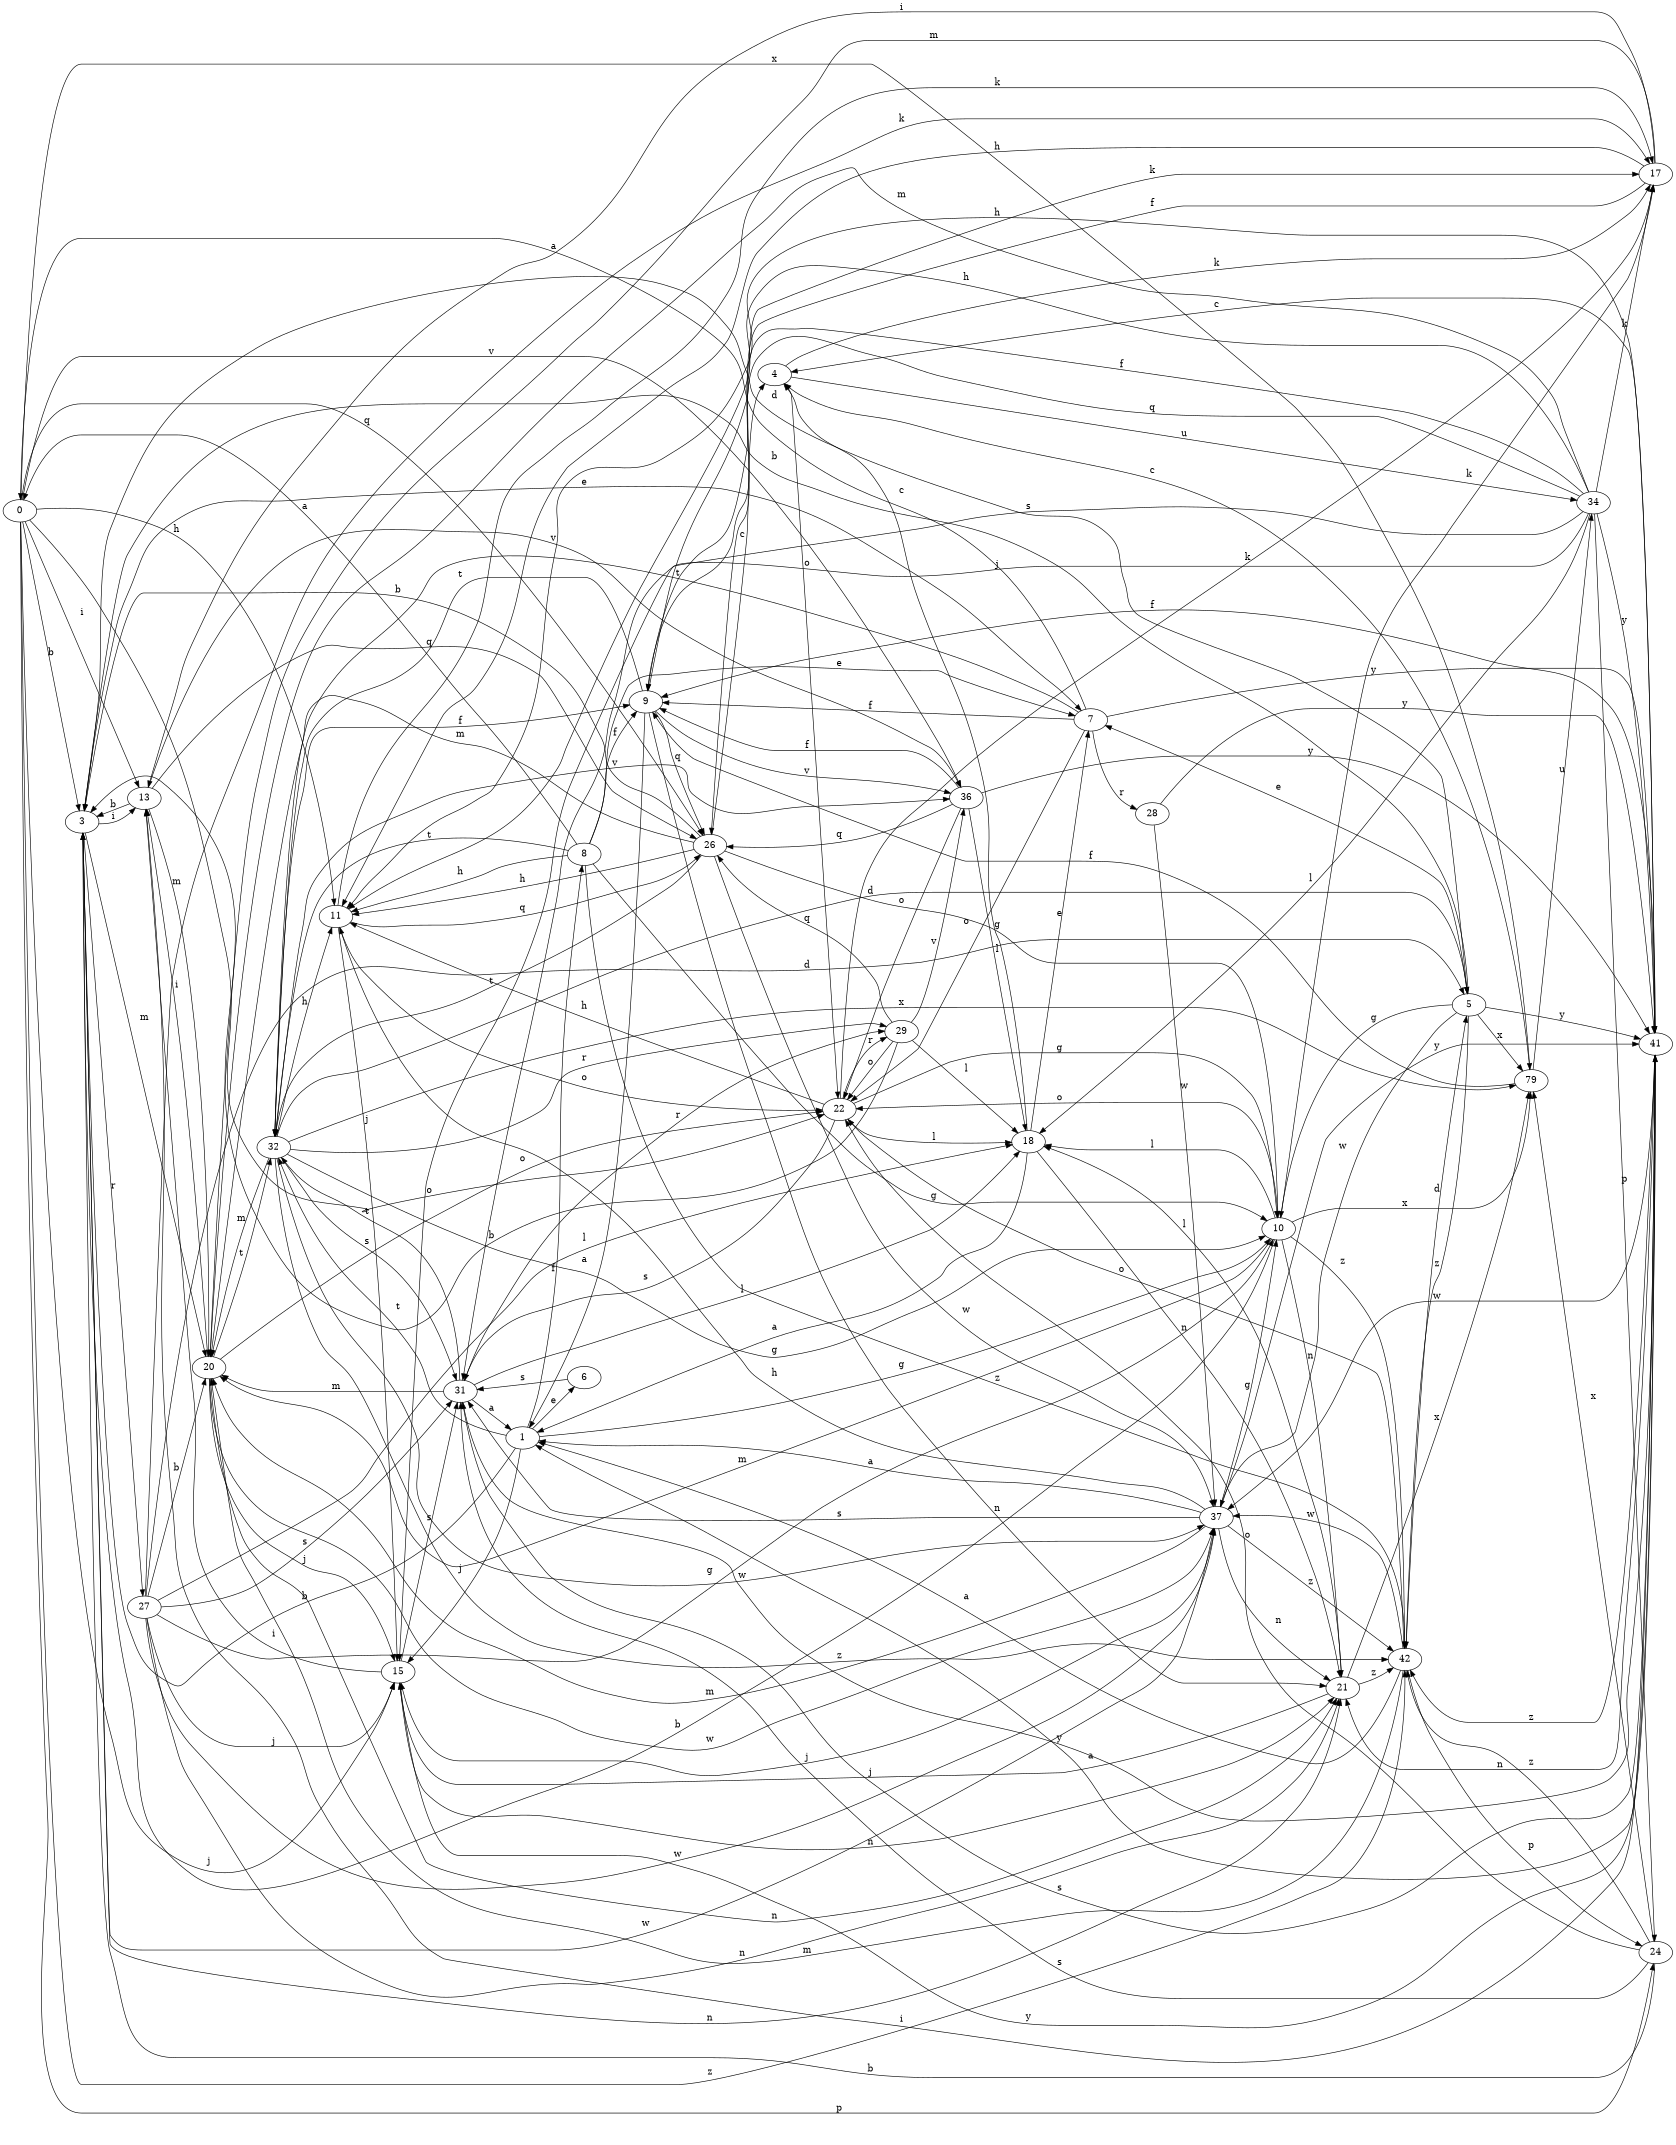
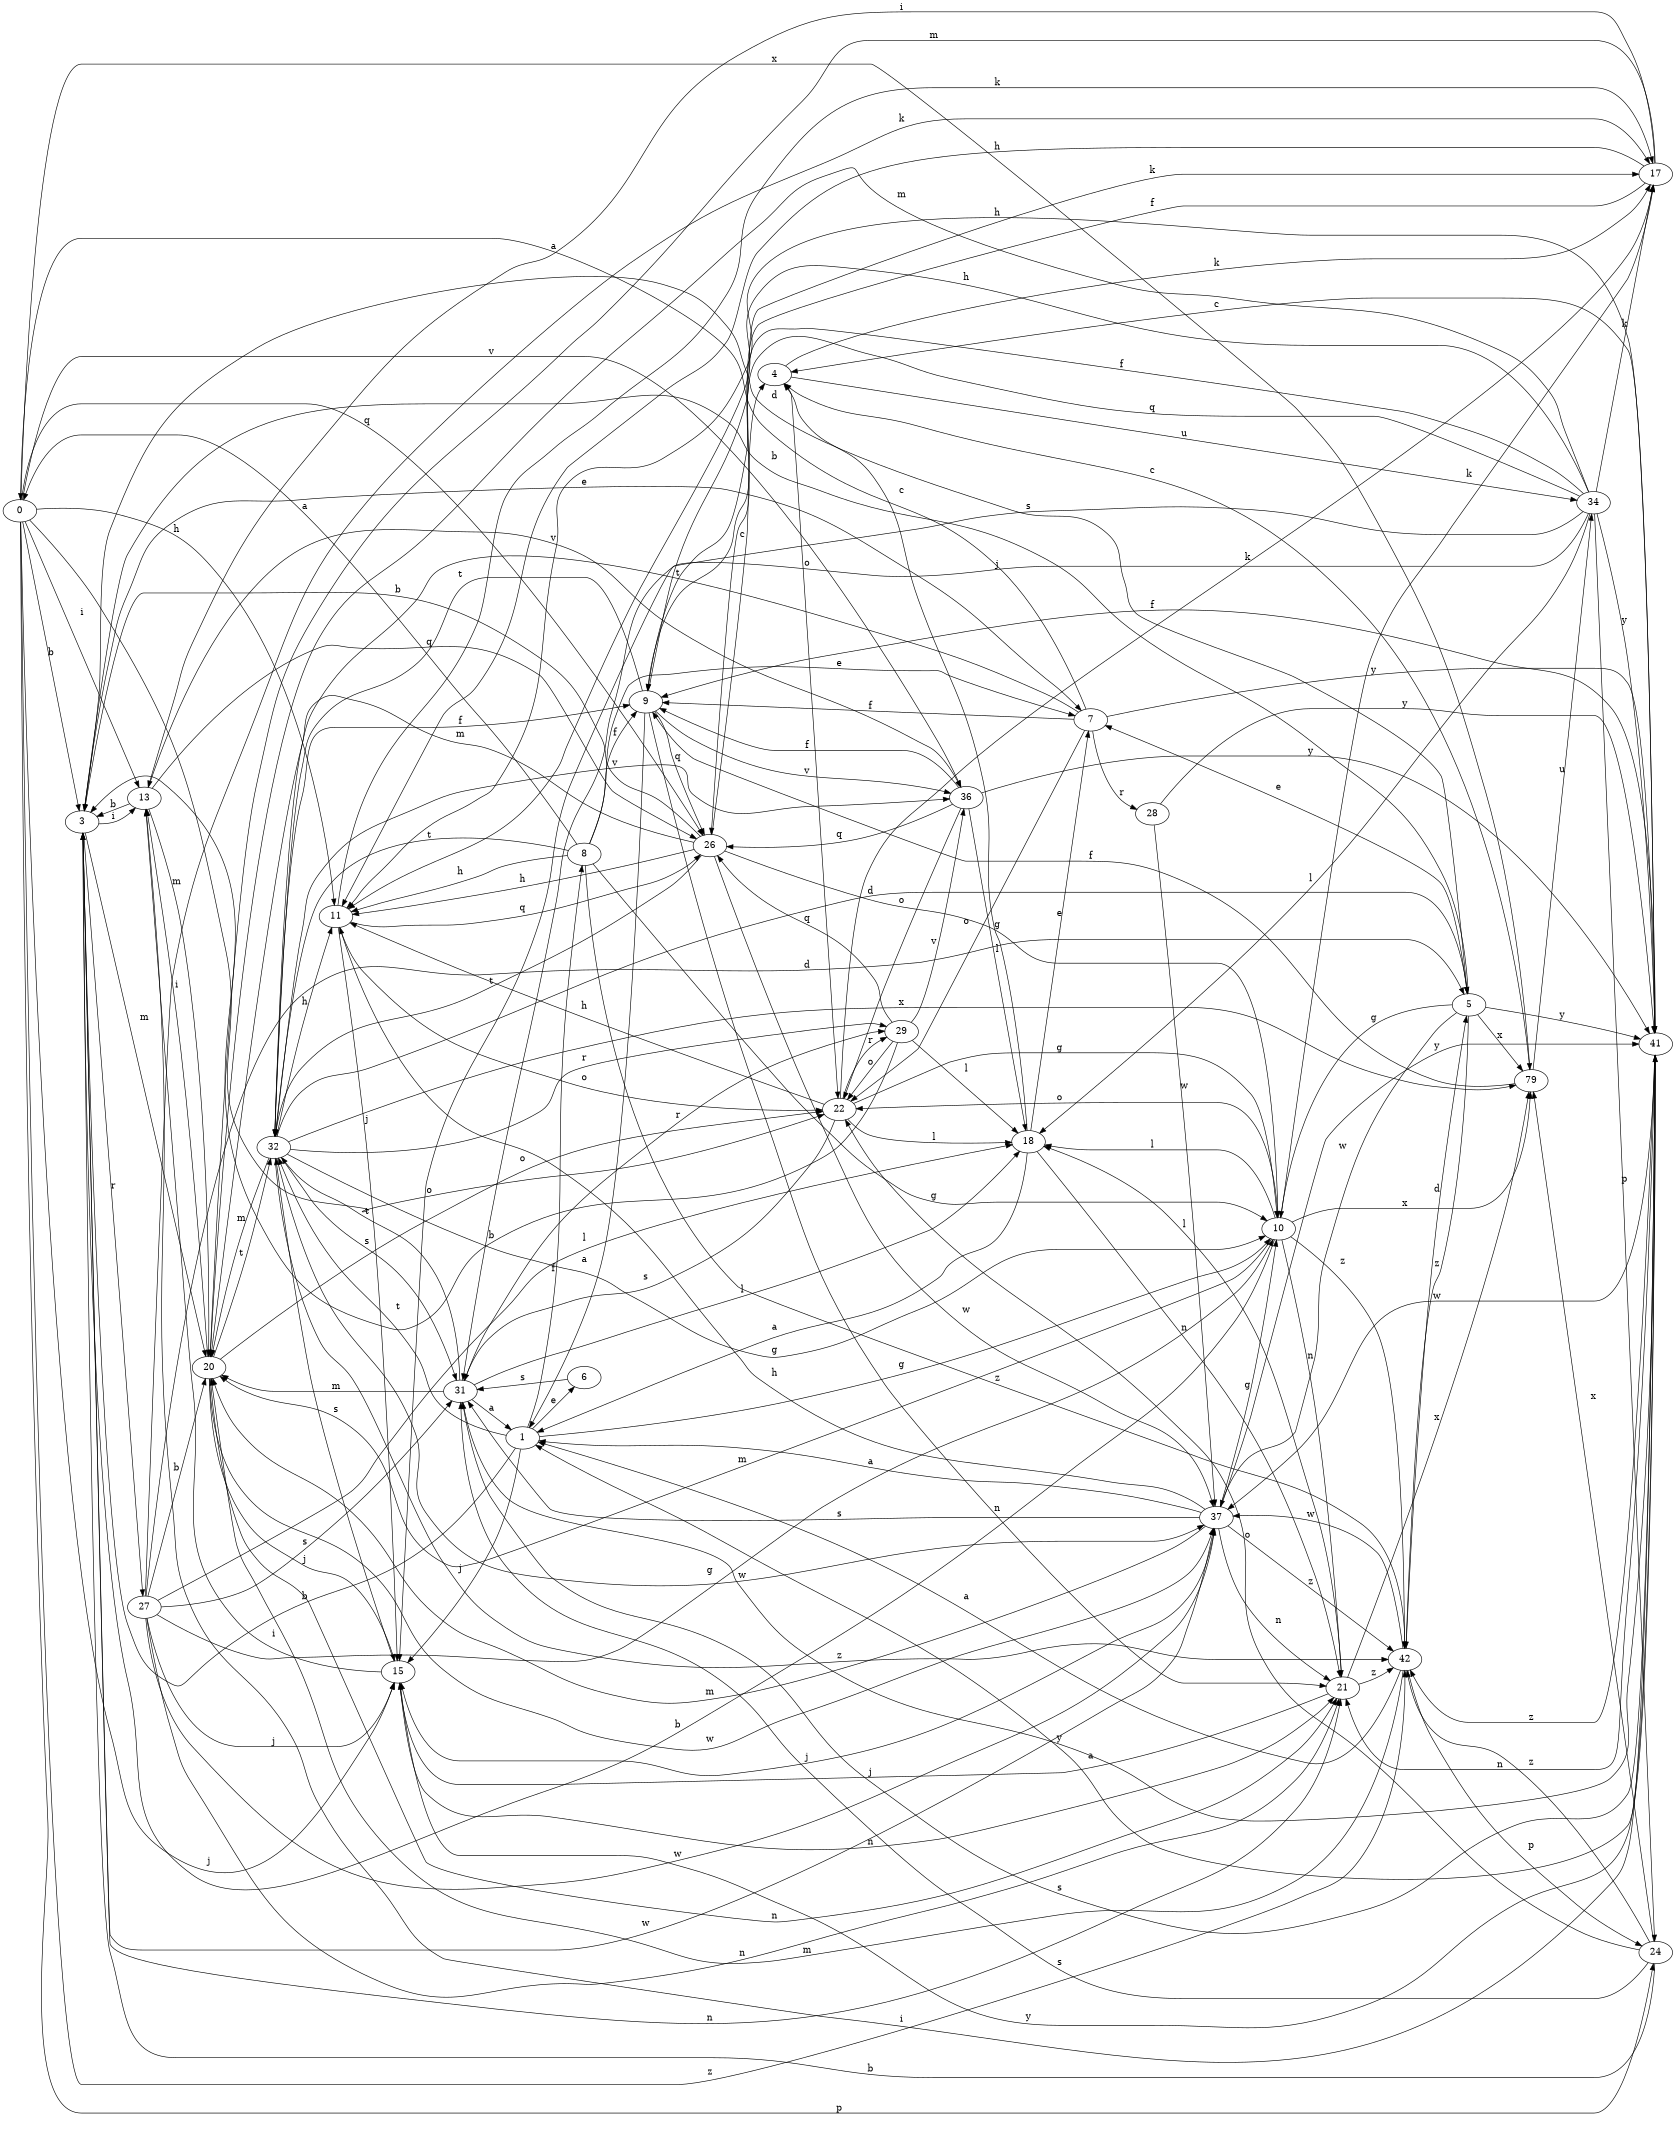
edge "42" -> "22": removed, label "o"
edge "15" -> "31": now "15" -> "32"
